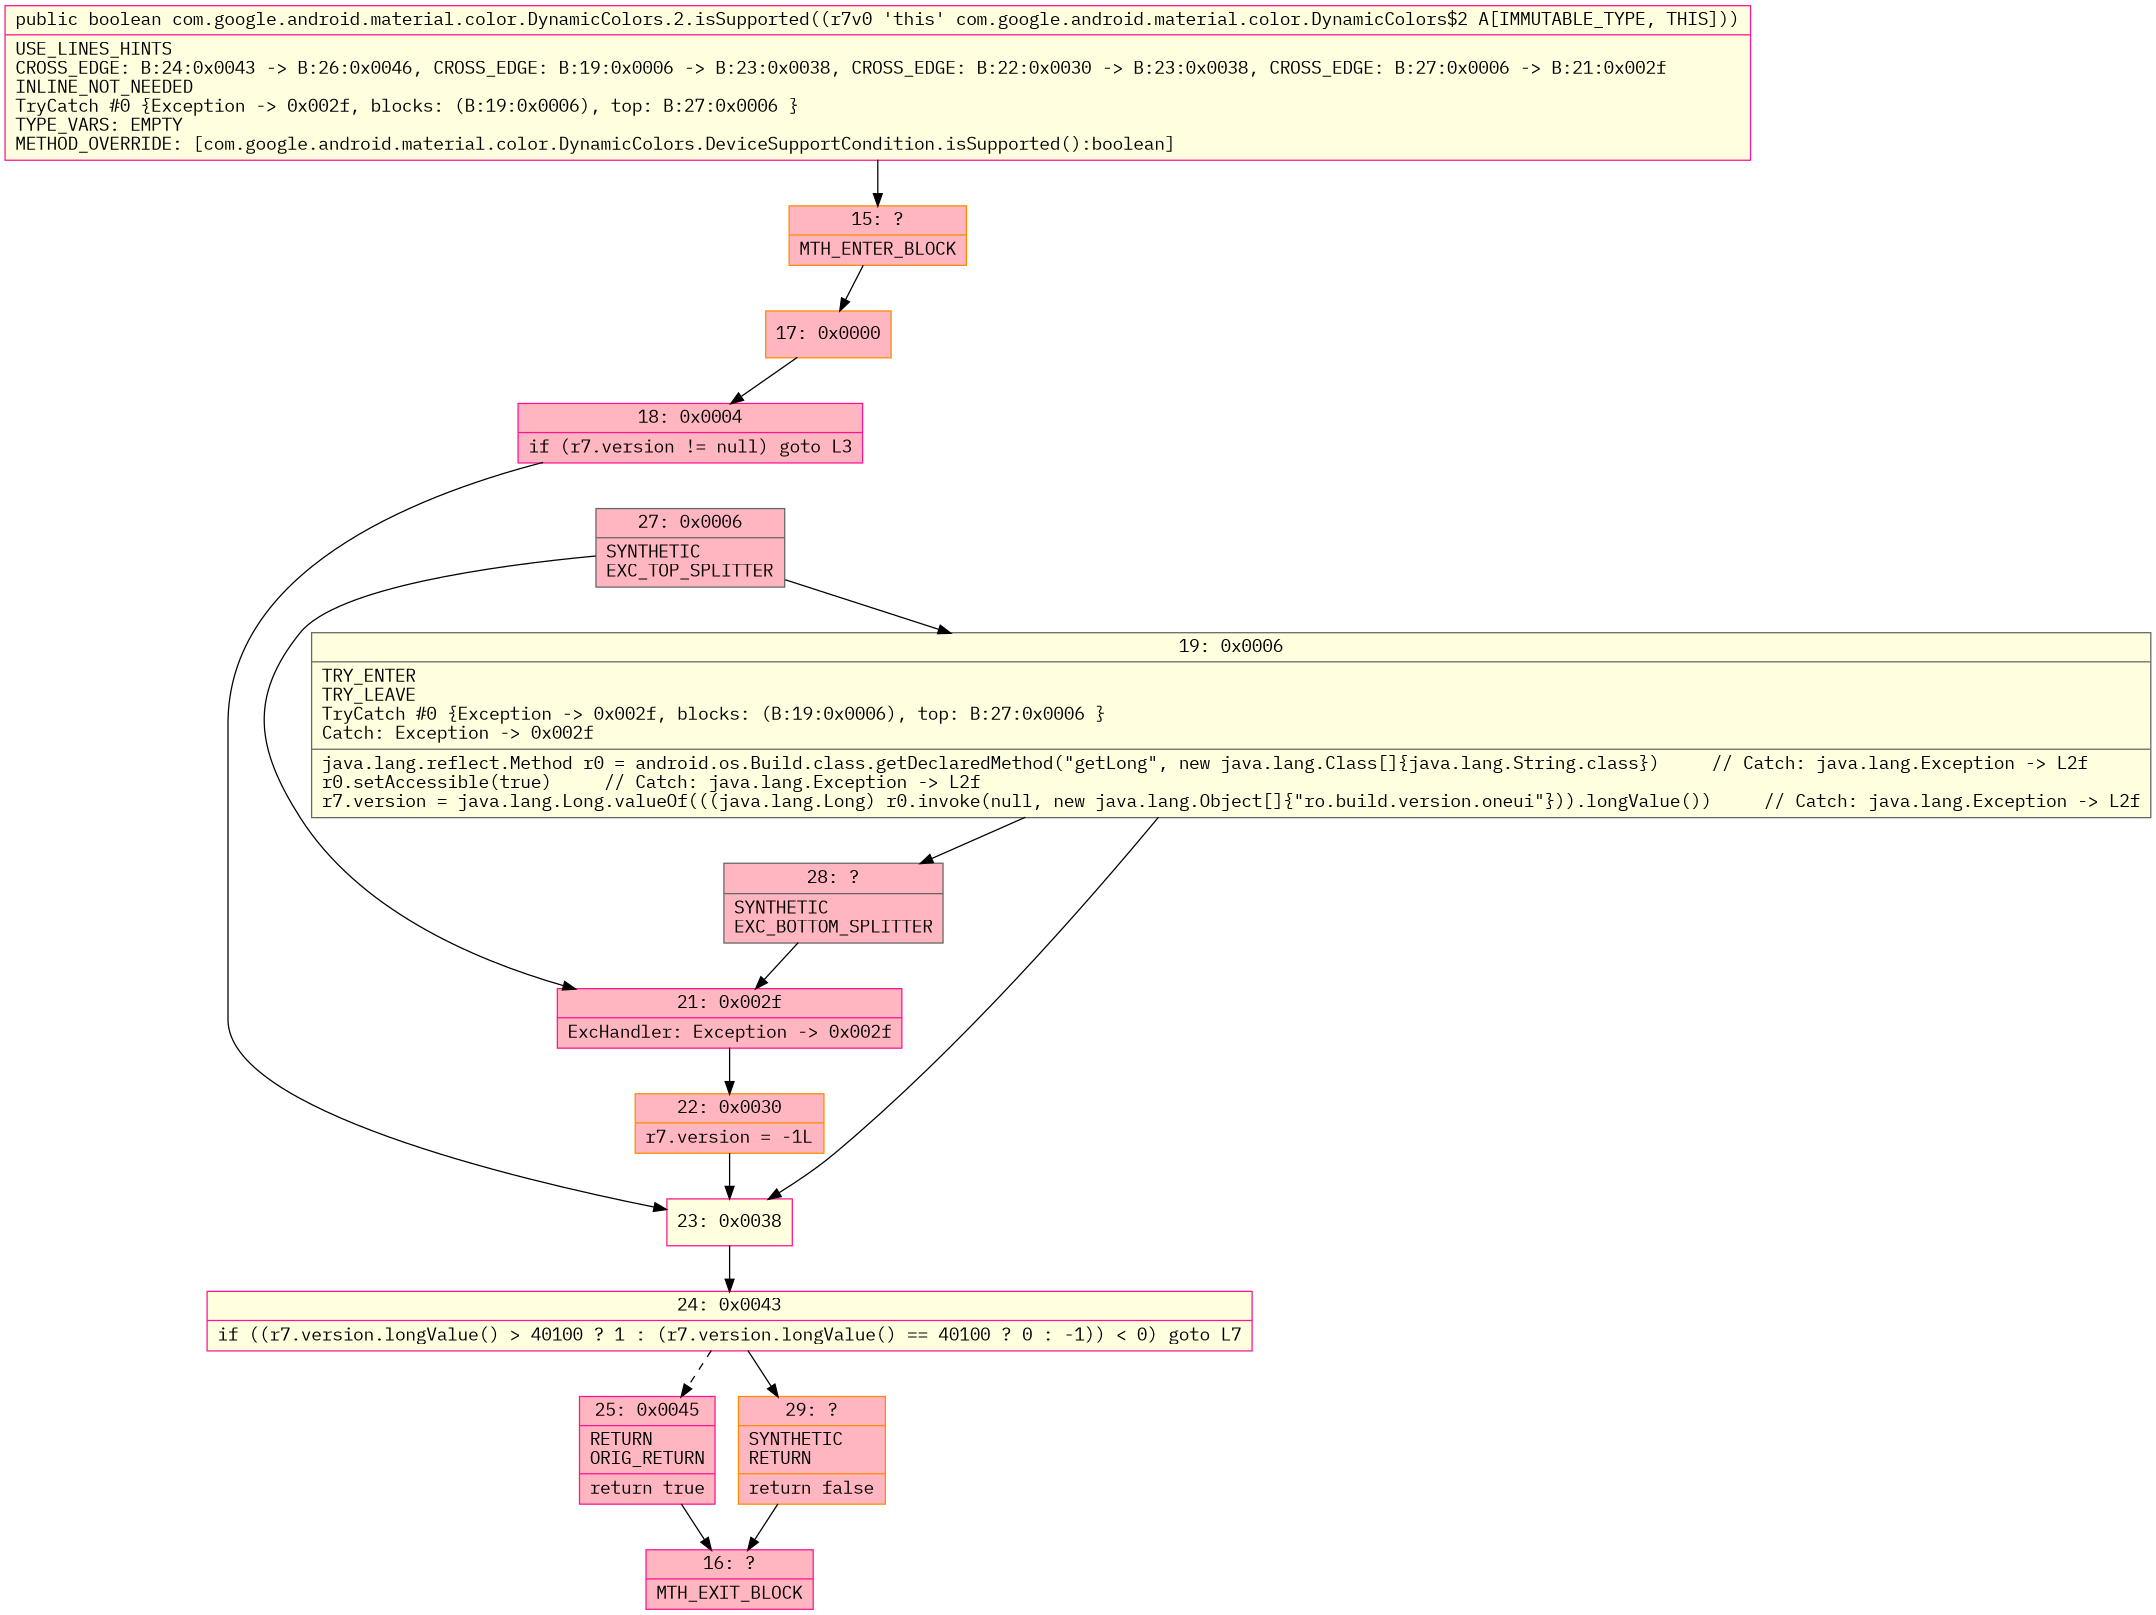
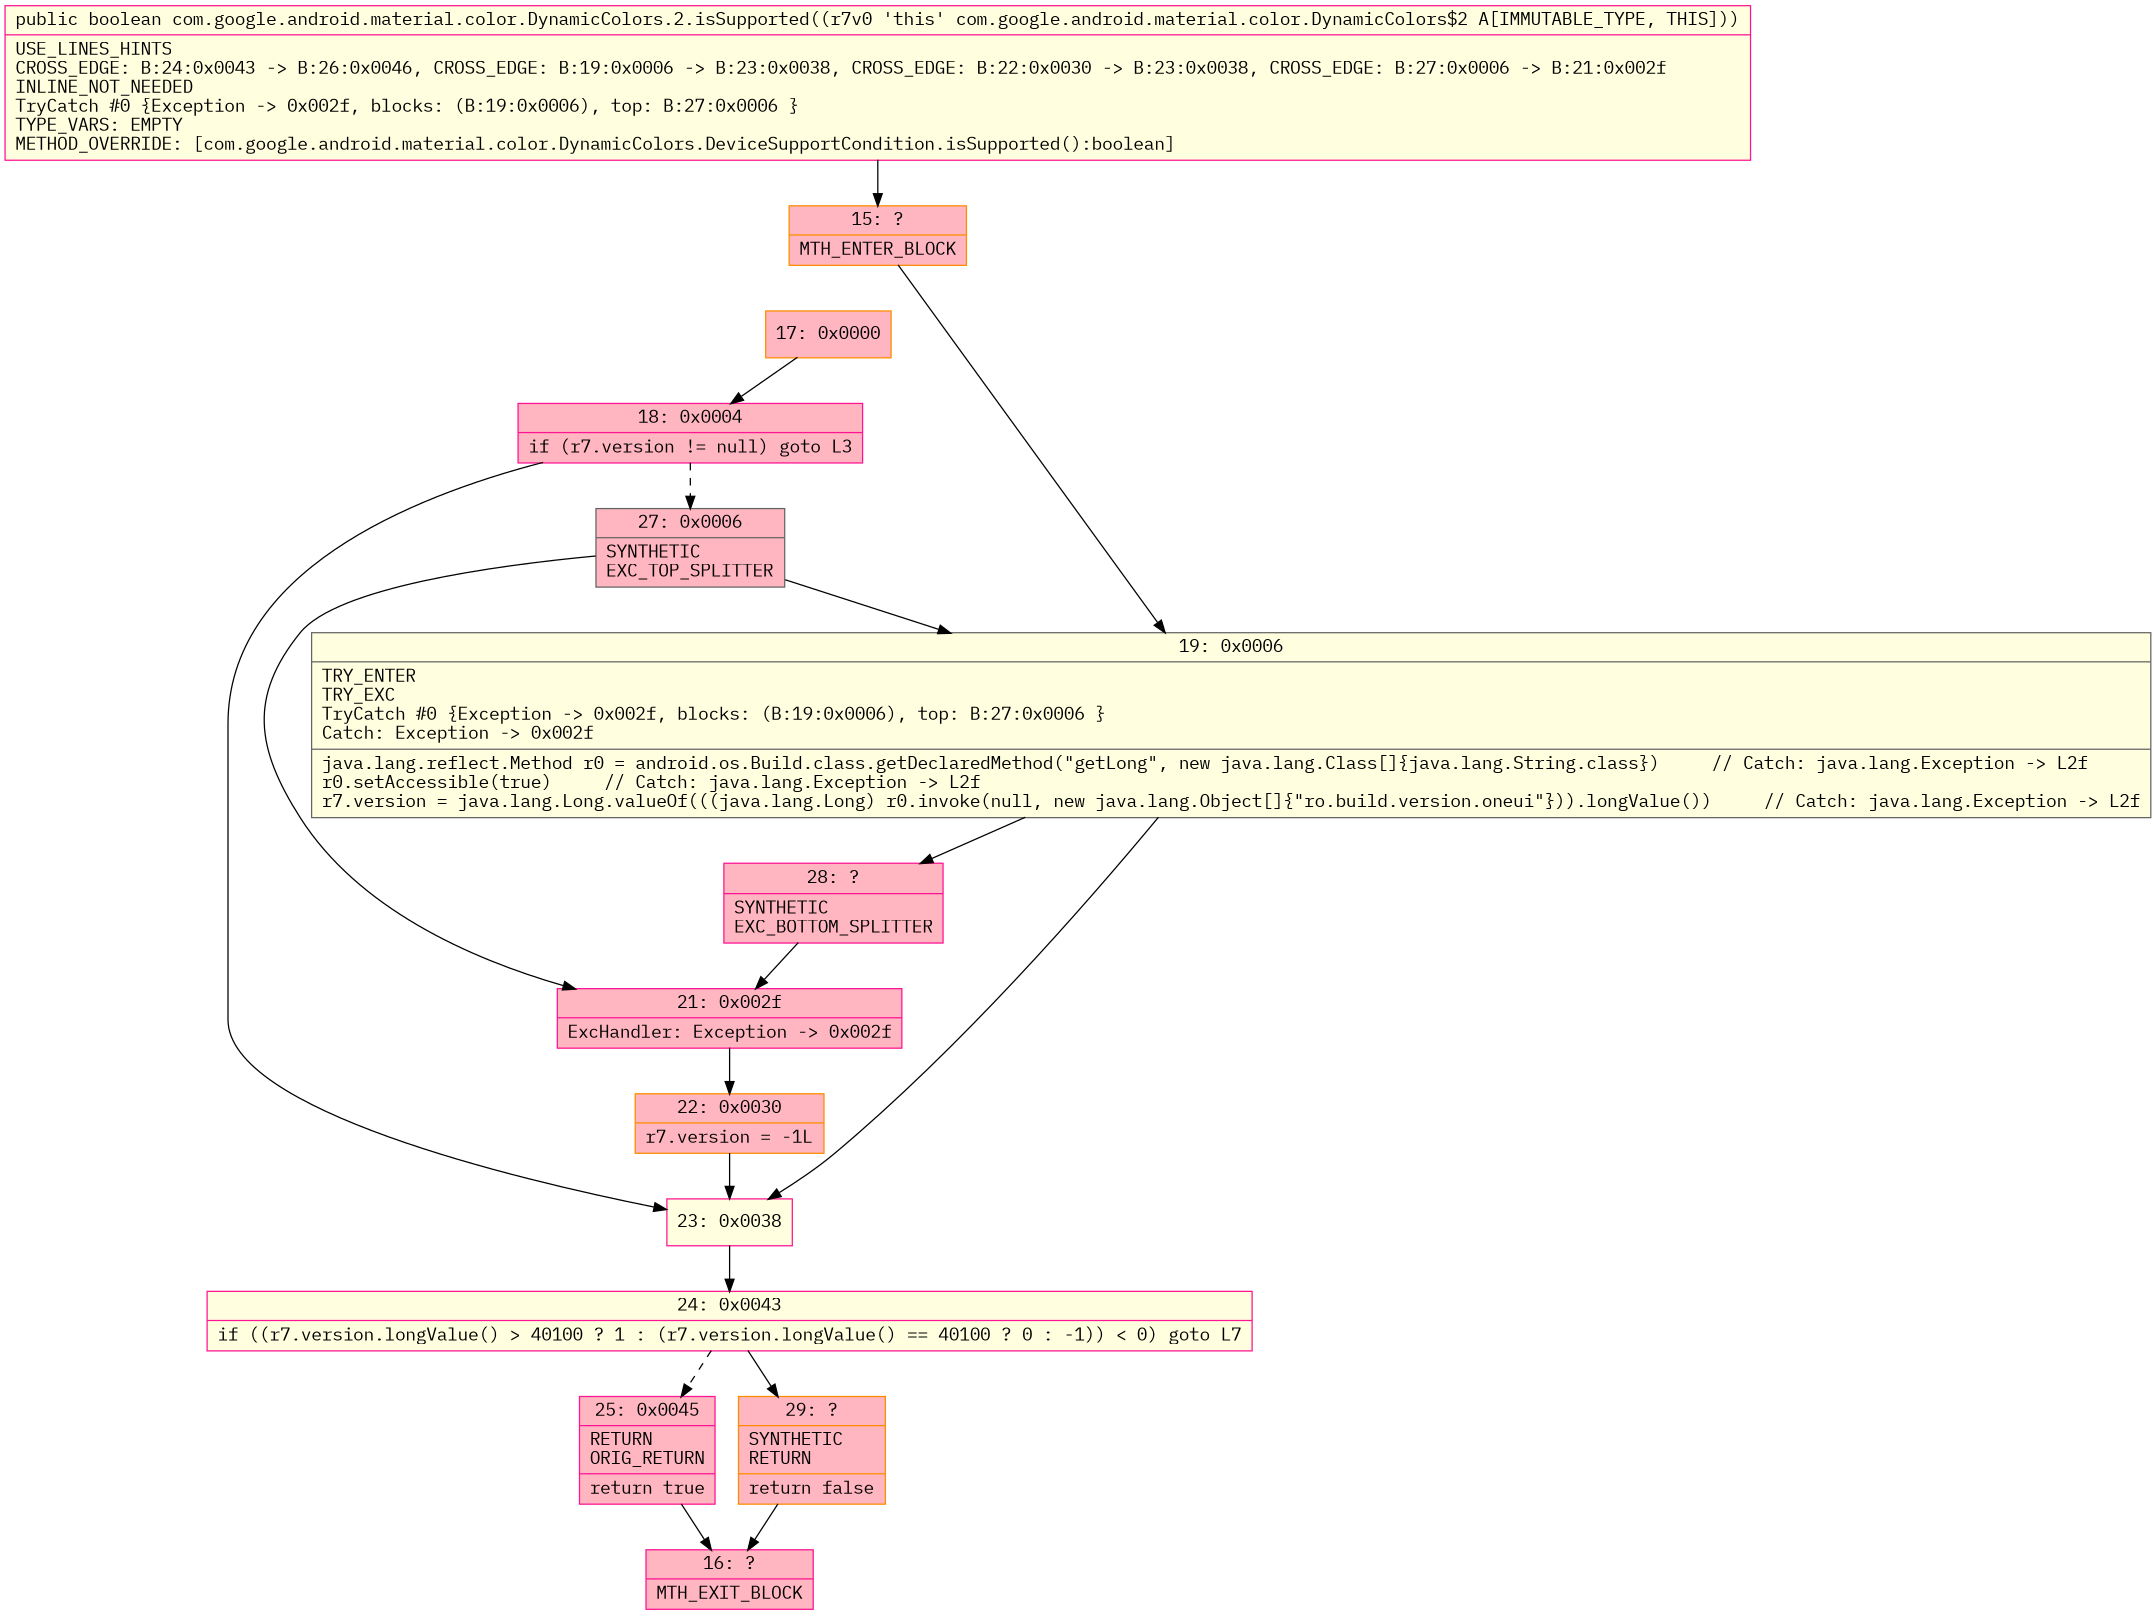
edge "15: ?" -> "17: 0x0000": now "15: ?" -> "19: 0x0006"
edge "18: 0x0004" -> "27: 0x0006": added
node "19: 0x0006": text "TRY_LEAVE" -> "TRY_EXC"
node "28: ?": color gray40 -> deeppink
